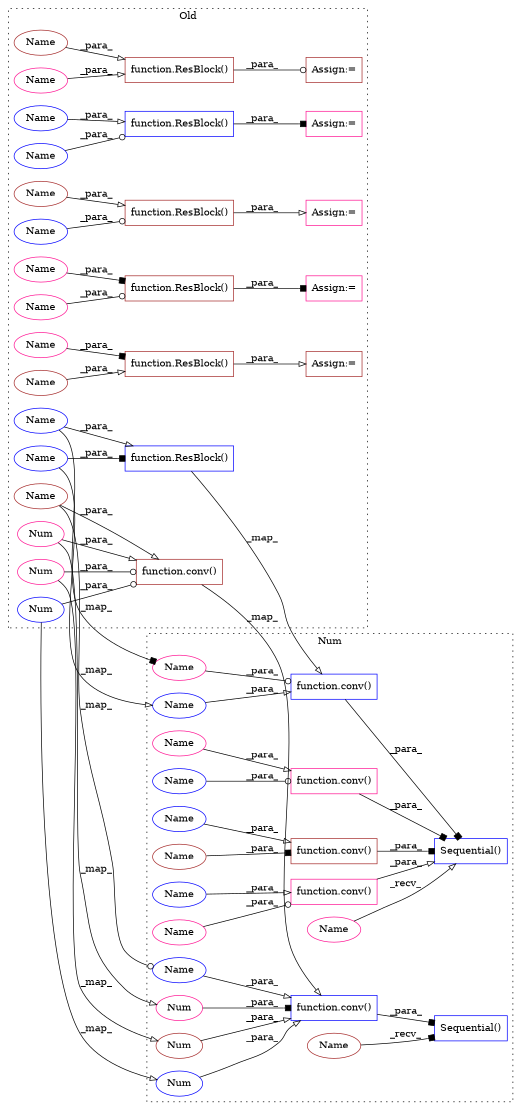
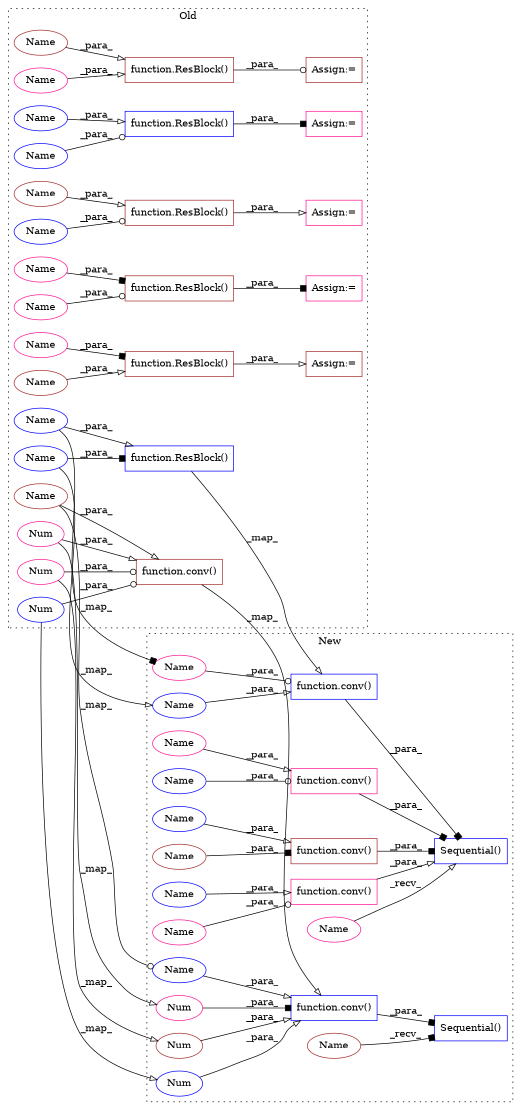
cluster "Num": label "Num" -> "New"
